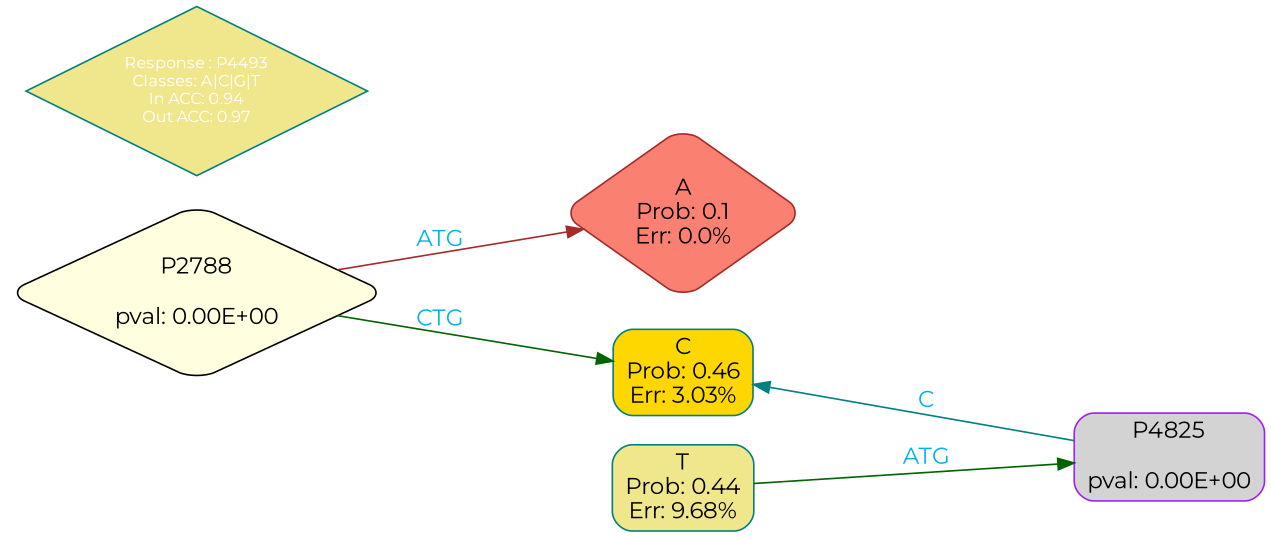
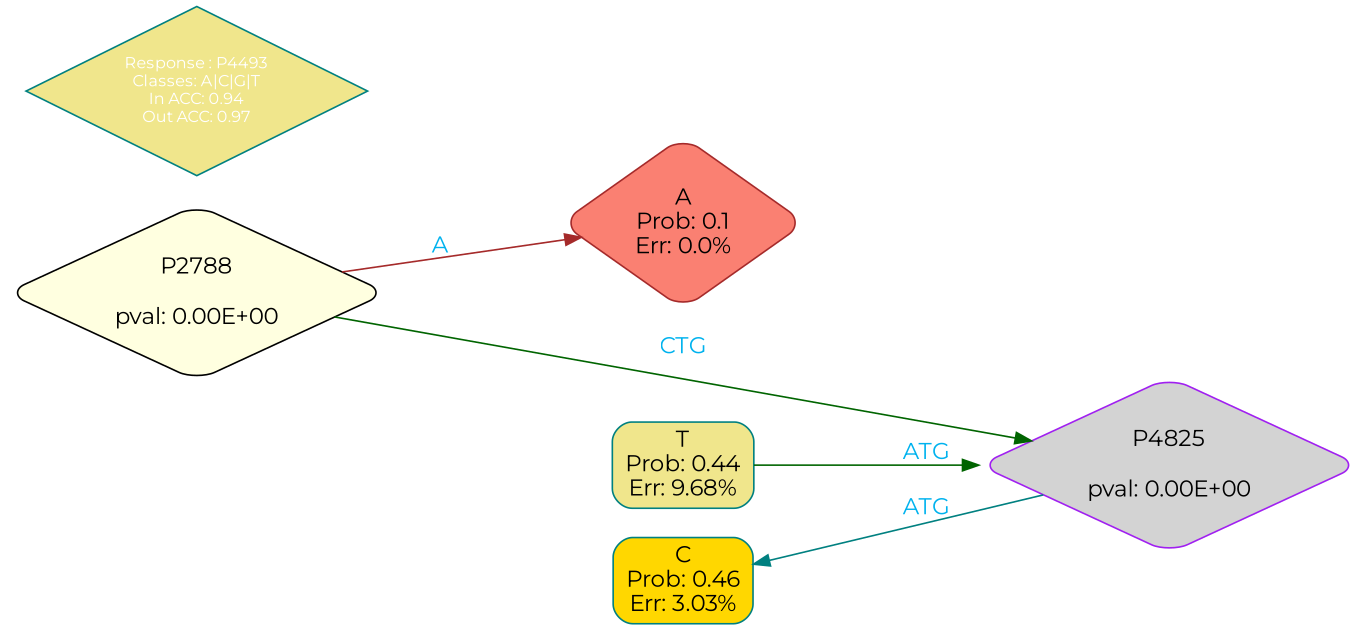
edge "P2788 pval: 0.00E+00" -> "A Prob: 0.1 Err: 0.0%": label "ATG" -> "A"
edge "P2788 pval: 0.00E+00" -> "C Prob: 0.46 Err: 3.03%": now "P2788 pval: 0.00E+00" -> "P4825 pval: 0.00E+00"
edge "P4825 pval: 0.00E+00" -> "C Prob: 0.46 Err: 3.03%": label "C" -> "ATG"
node "P4825 pval: 0.00E+00": shape box -> diamond
